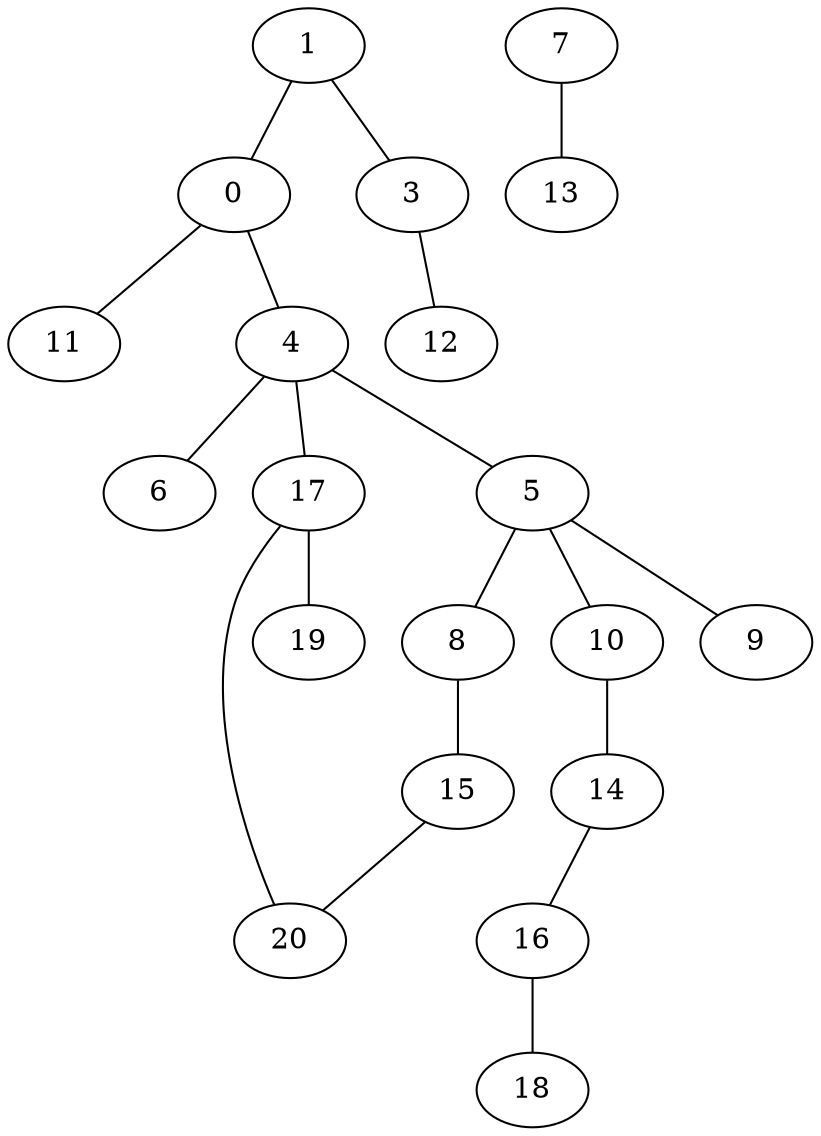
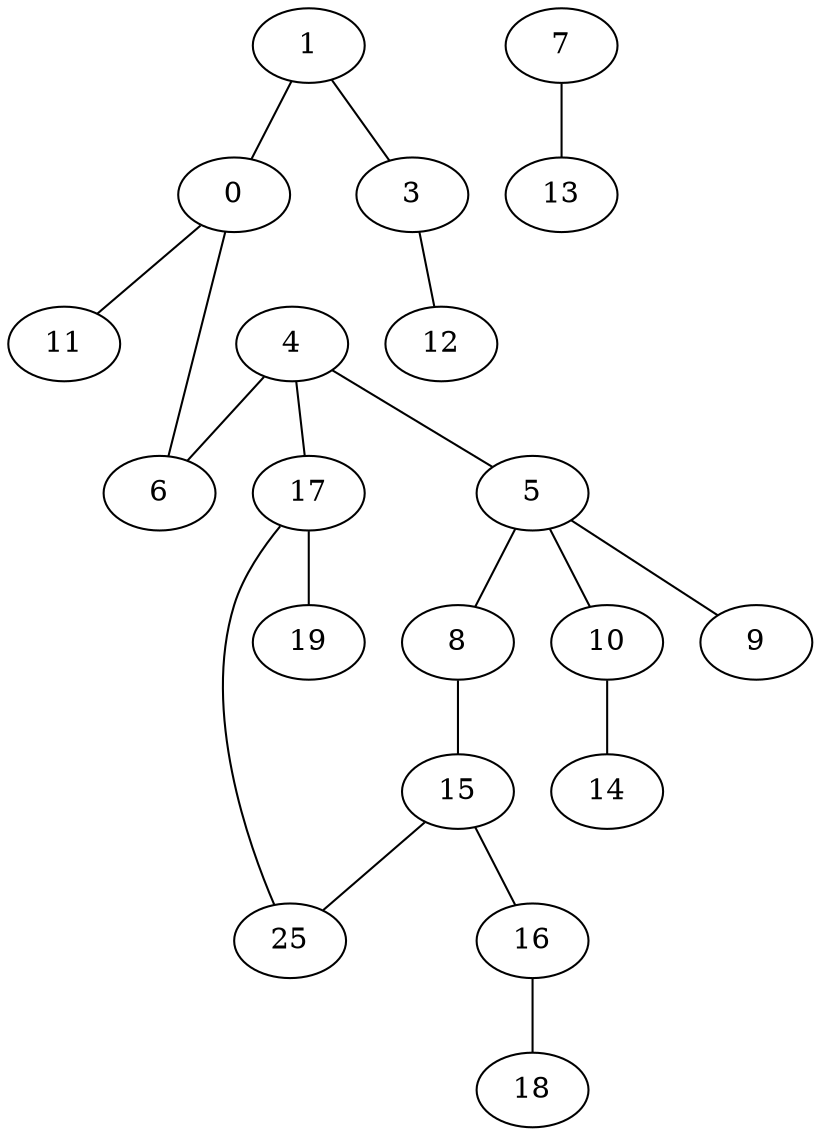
edge "0" -- "4": now "0" -- "6"
edge "14" -- "16": now "15" -- "16"
node "20": label "20" -> "25"
